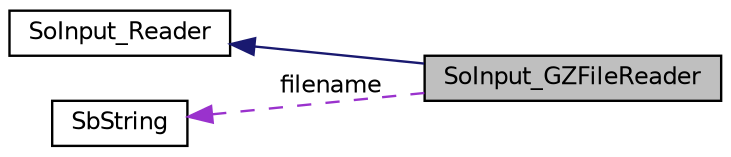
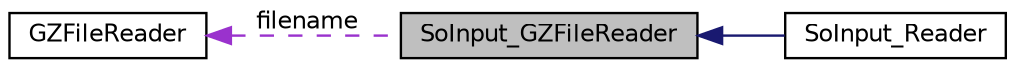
edge "SoInput_GZFileReader" -> "SoInput_Reader": reversed
node "SbString": label "SbString" -> "GZFileReader"
